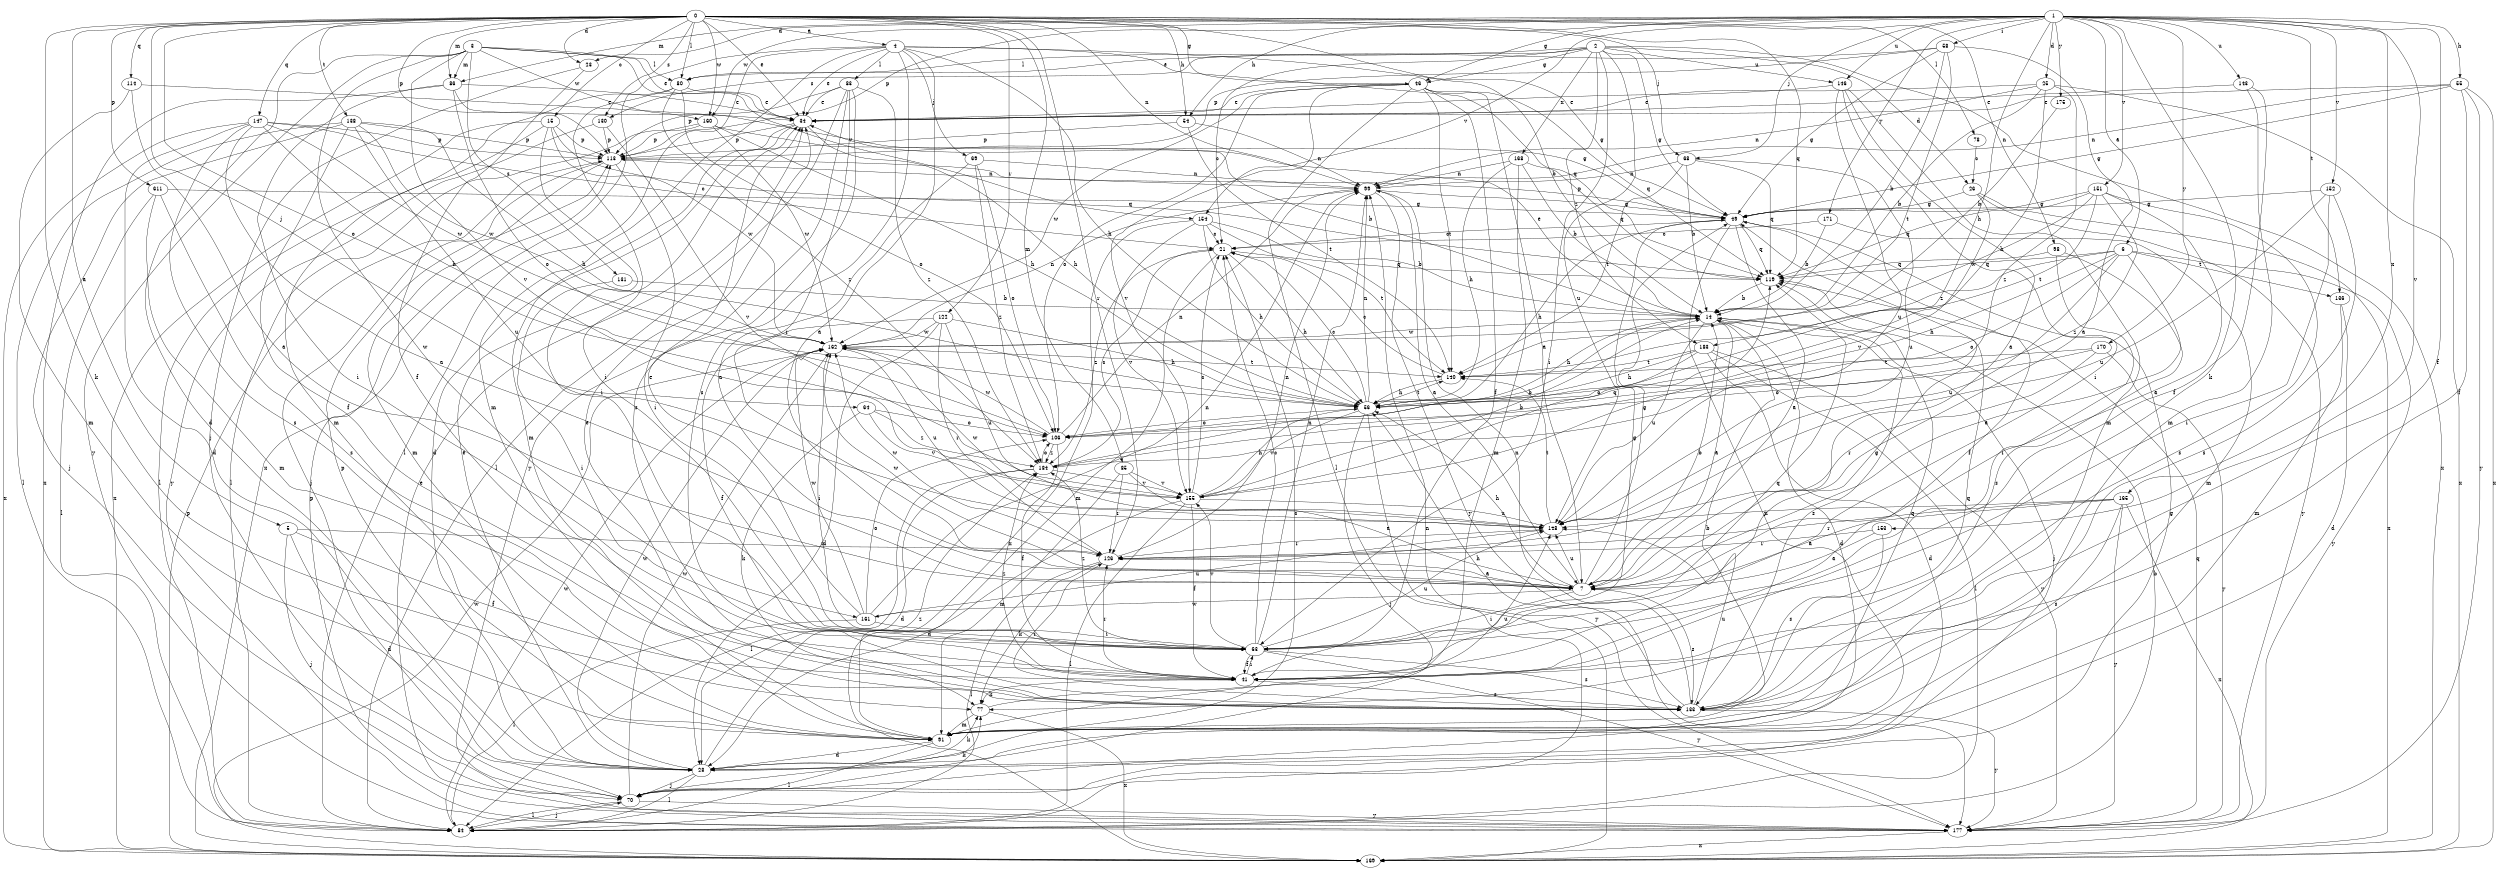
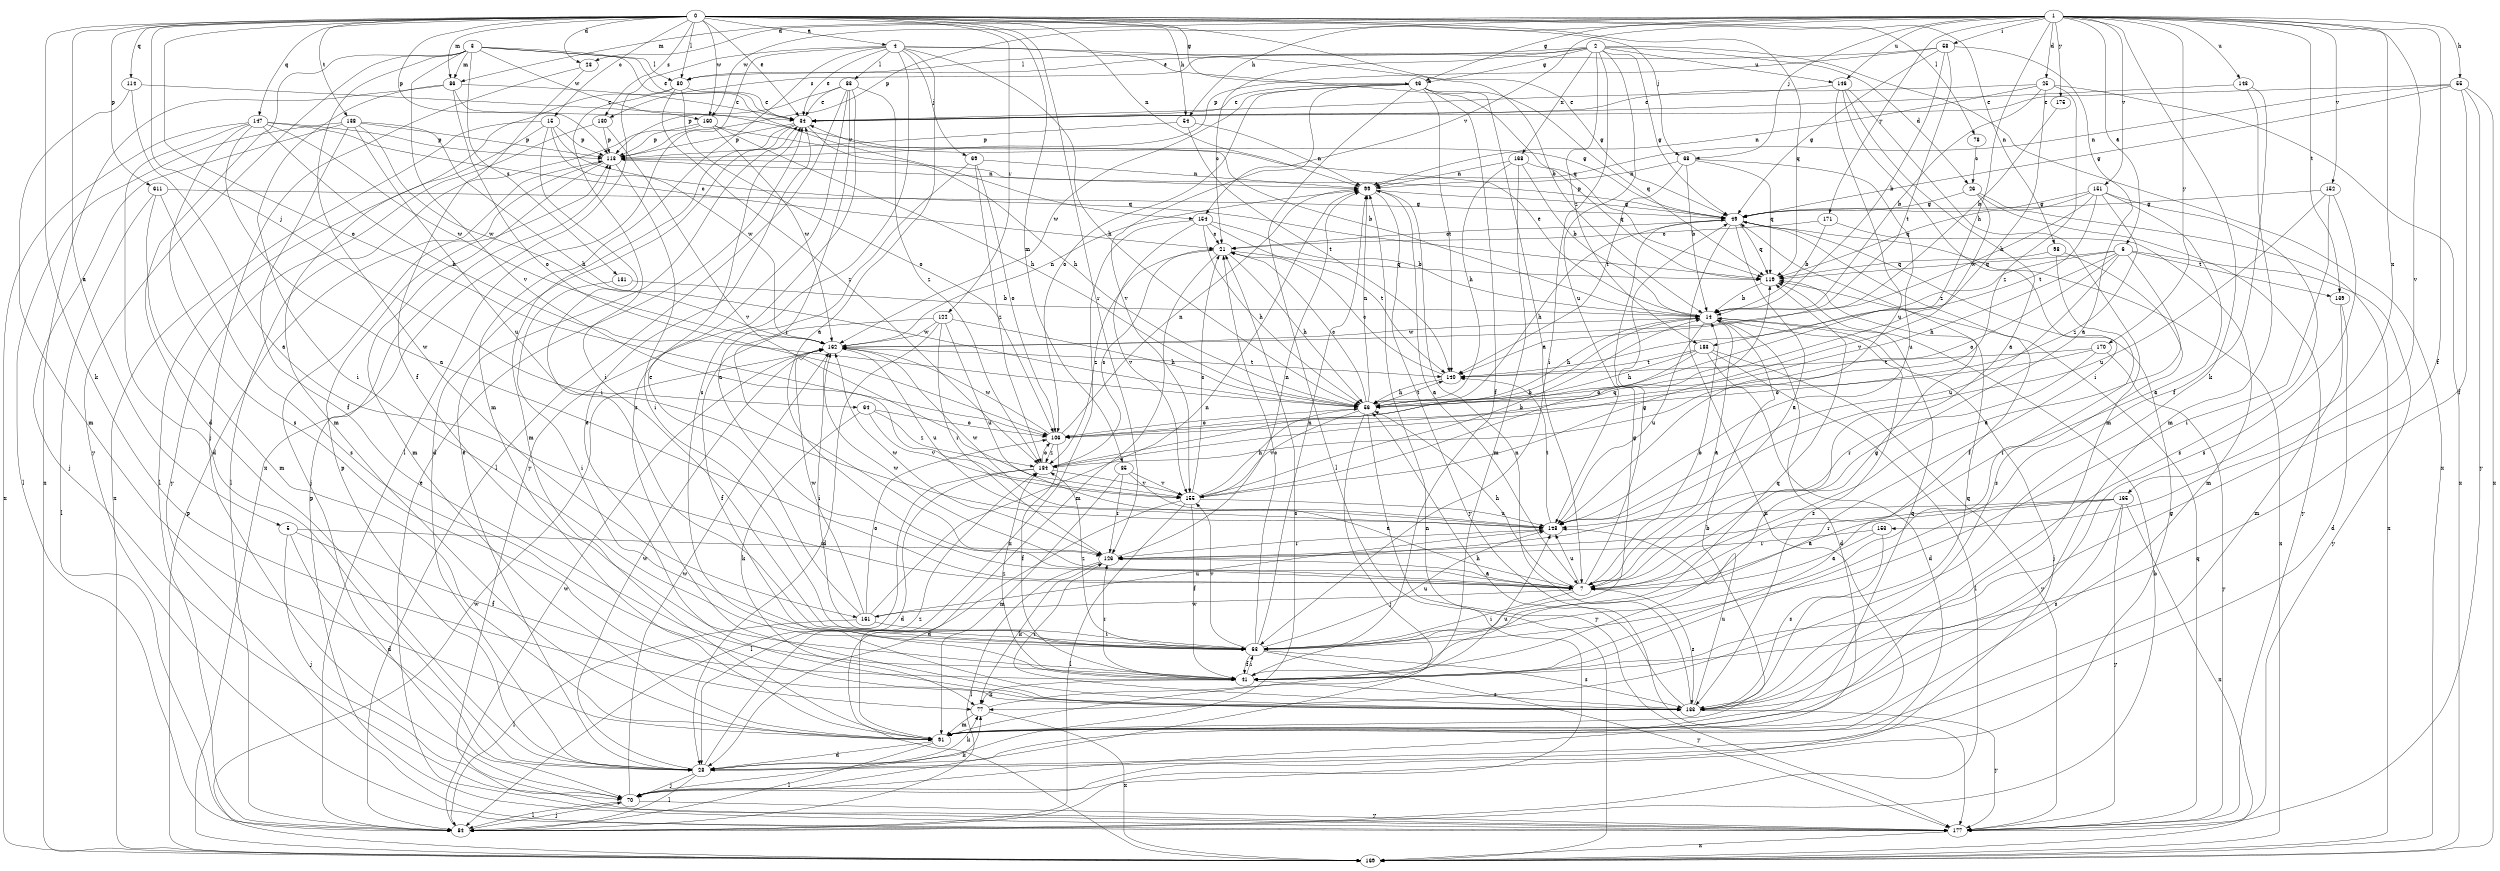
node "136": label "136" -> "139"
edge "49" -> "169": added, label "x"
